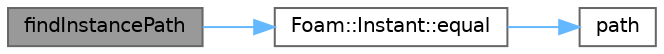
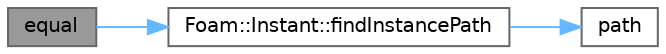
node "findInstancePath": label "findInstancePath" -> "equal"
node "Foam::Instant::equal": label "Foam::Instant::equal" -> "Foam::Instant::findInstancePath"
